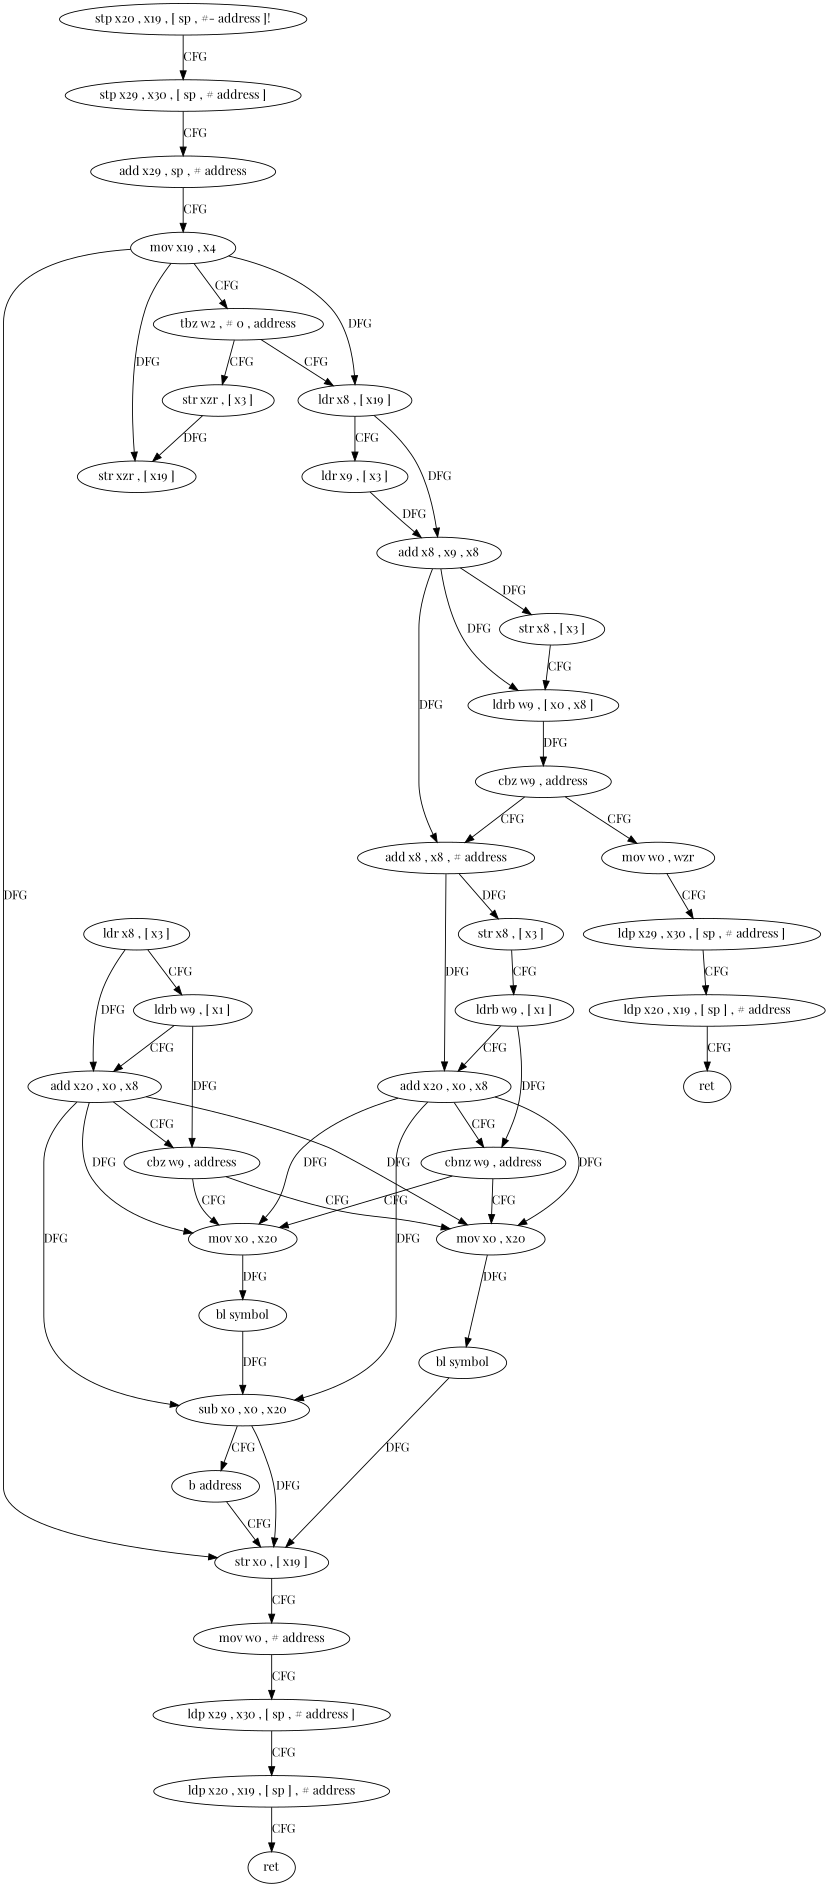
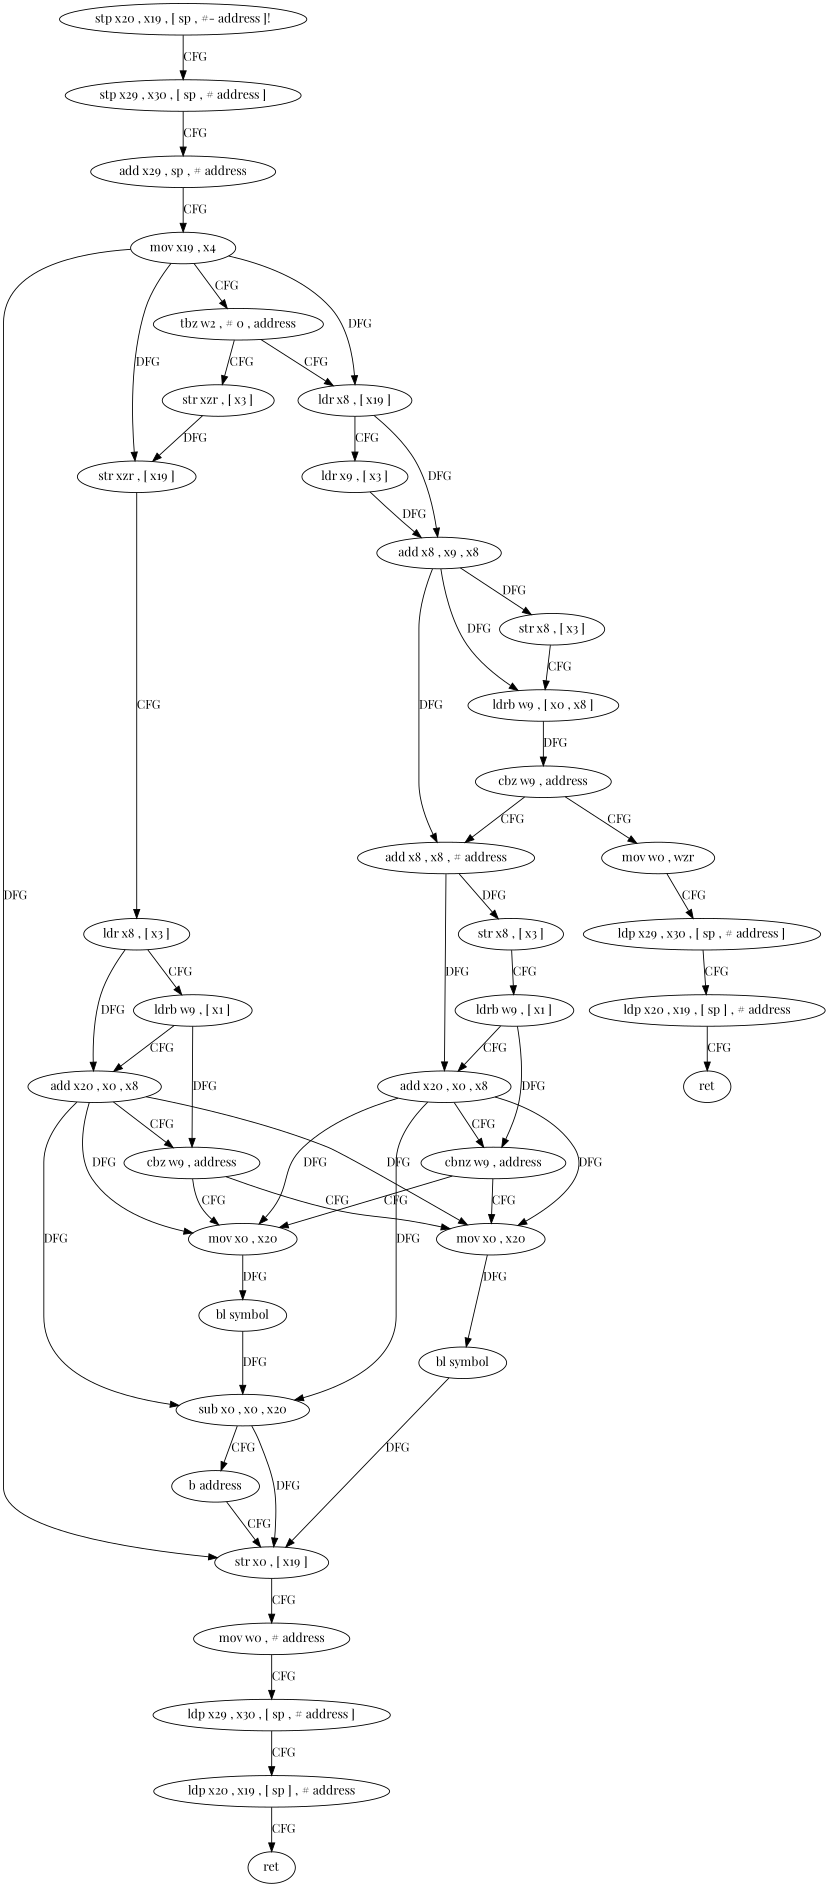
edge "str xzr , [ x19 ]" -> "ldr x8 , [ x3 ]": added, label "CFG"
